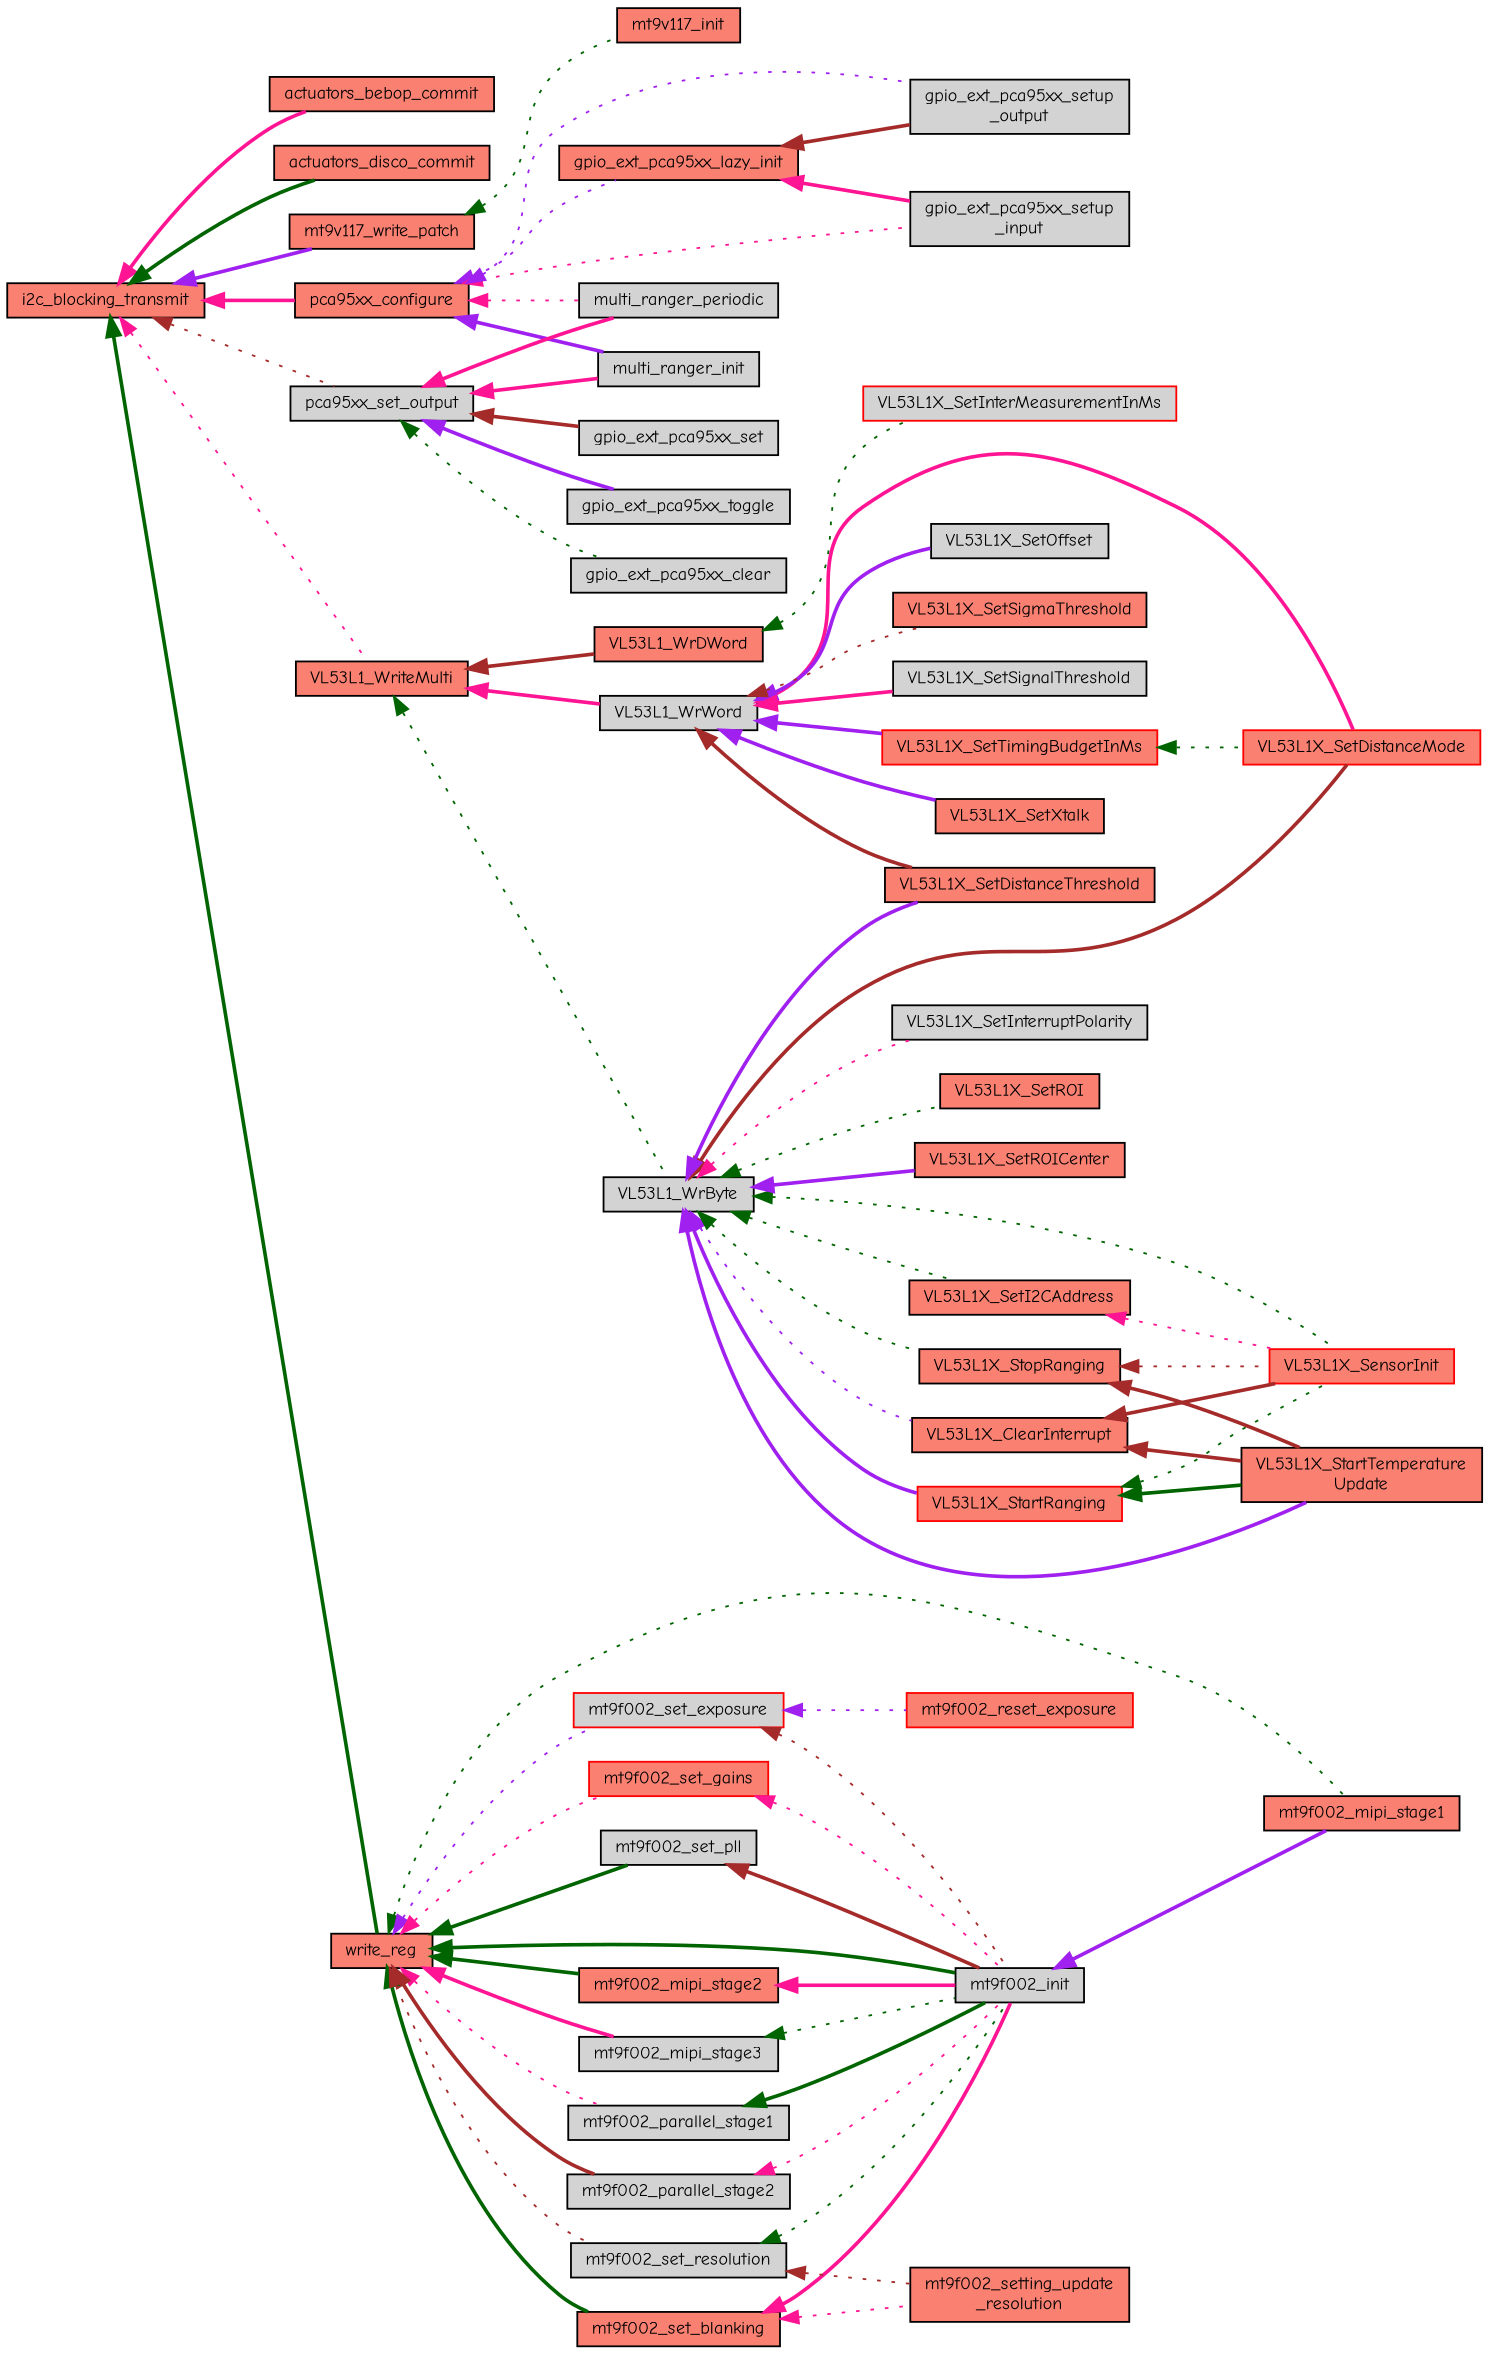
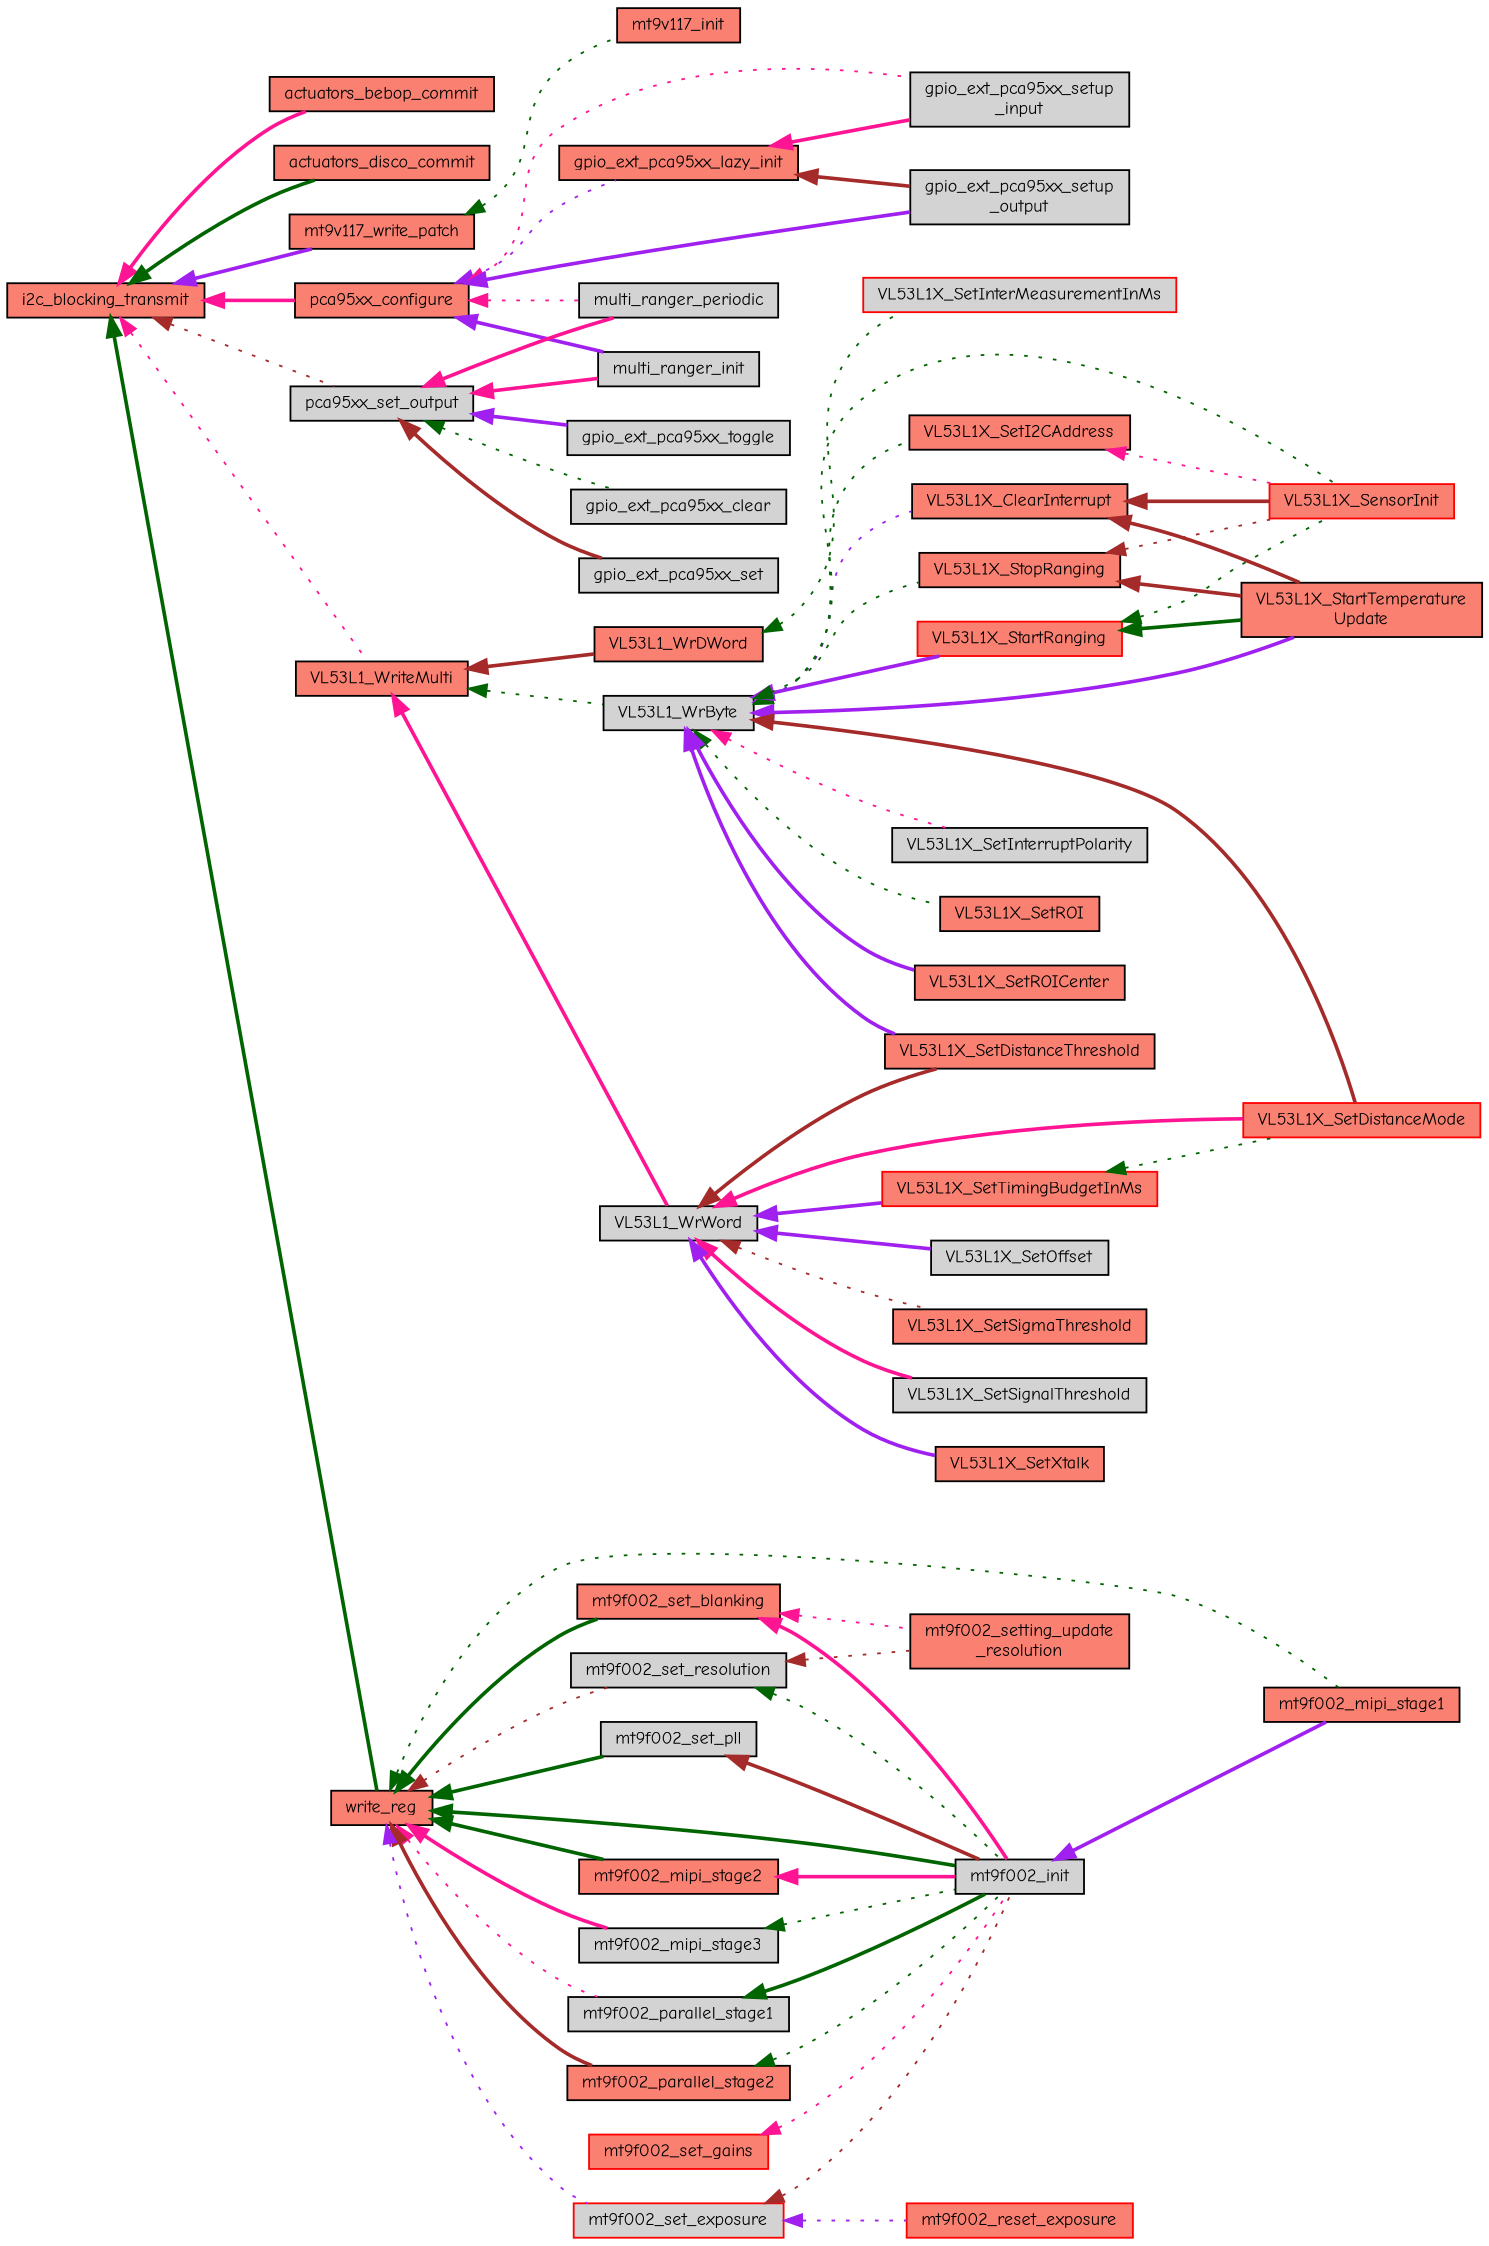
edge "gpio_ext_pca95xx_setup _output" -> "pca95xx_configure": style dotted -> bold
edge "mt9f002_set_gains" -> "write_reg": removed
edge "mt9f002_init" -> "mt9f002_parallel_stage2": color deeppink -> darkgreen
node "mt9f002_parallel_stage2": fillcolor lightgrey -> salmon
